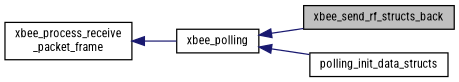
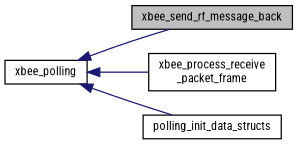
node "xbee_send_rf_structs_back": label "xbee_send_rf_structs_back" -> "xbee_send_rf_message_back"
edge "xbee_polling" -> "xbee_process_receive _packet_frame": reversed
